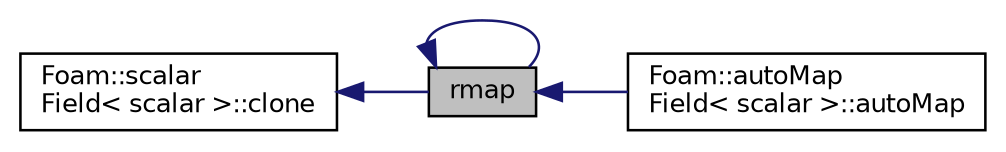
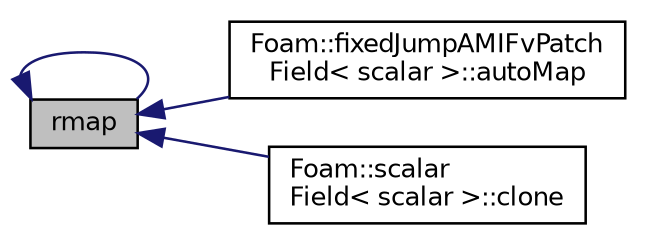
edge "rmap" -> "Foam::scalar Field< scalar >::clone": reversed
node "Foam::autoMap Field< scalar >::autoMap": label "Foam::autoMap Field< scalar >::autoMap" -> "Foam::fixedJumpAMIFvPatch Field< scalar >::autoMap"
